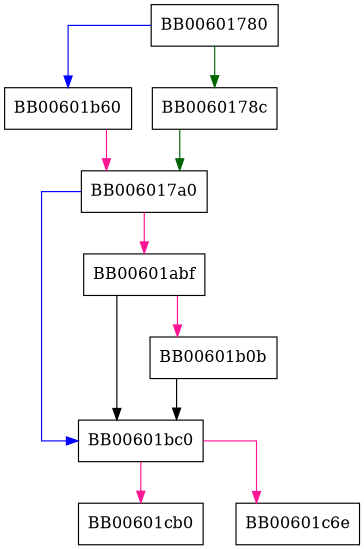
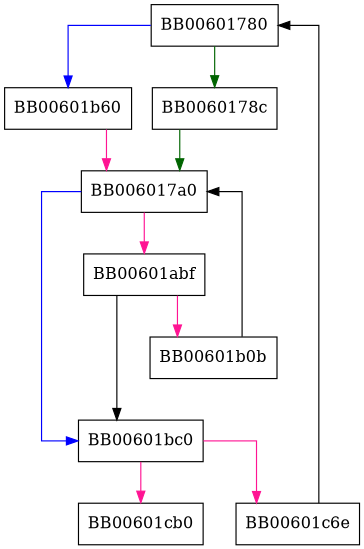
edge "BB00601c6e" -> "BB00601780": added
edge "BB00601b0b" -> "BB00601bc0": now "BB00601b0b" -> "BB006017a0"
